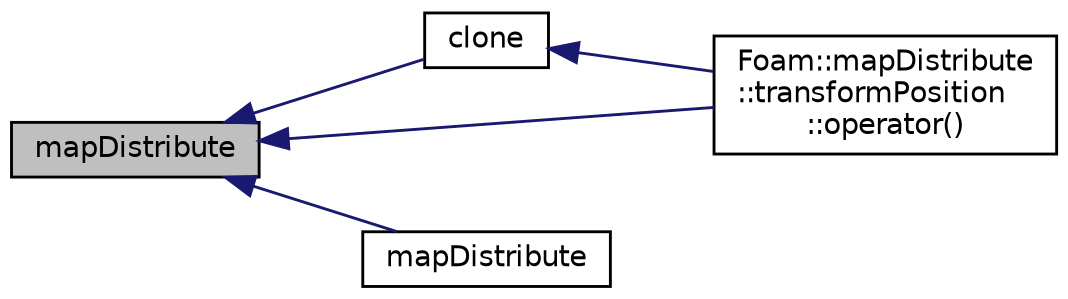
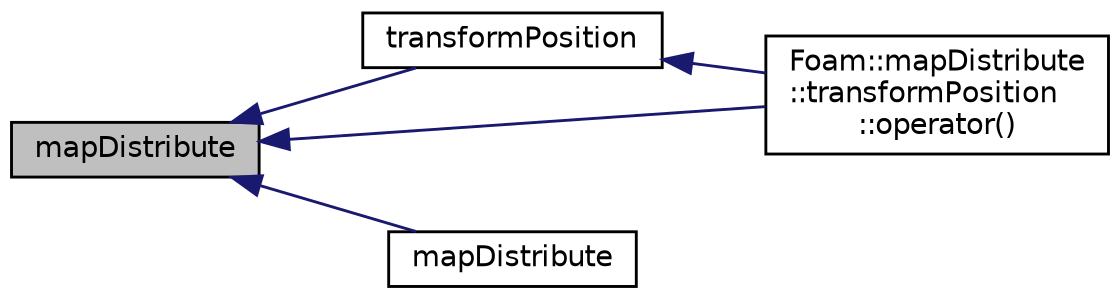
node "clone": label "clone" -> "transformPosition"
